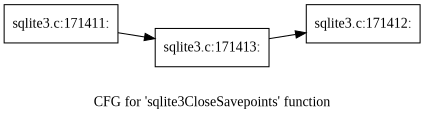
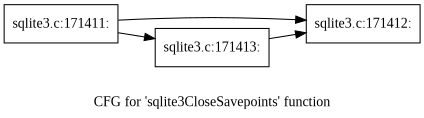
edge "sqlite3.c:171411:" -> "sqlite3.c:171412:": added
